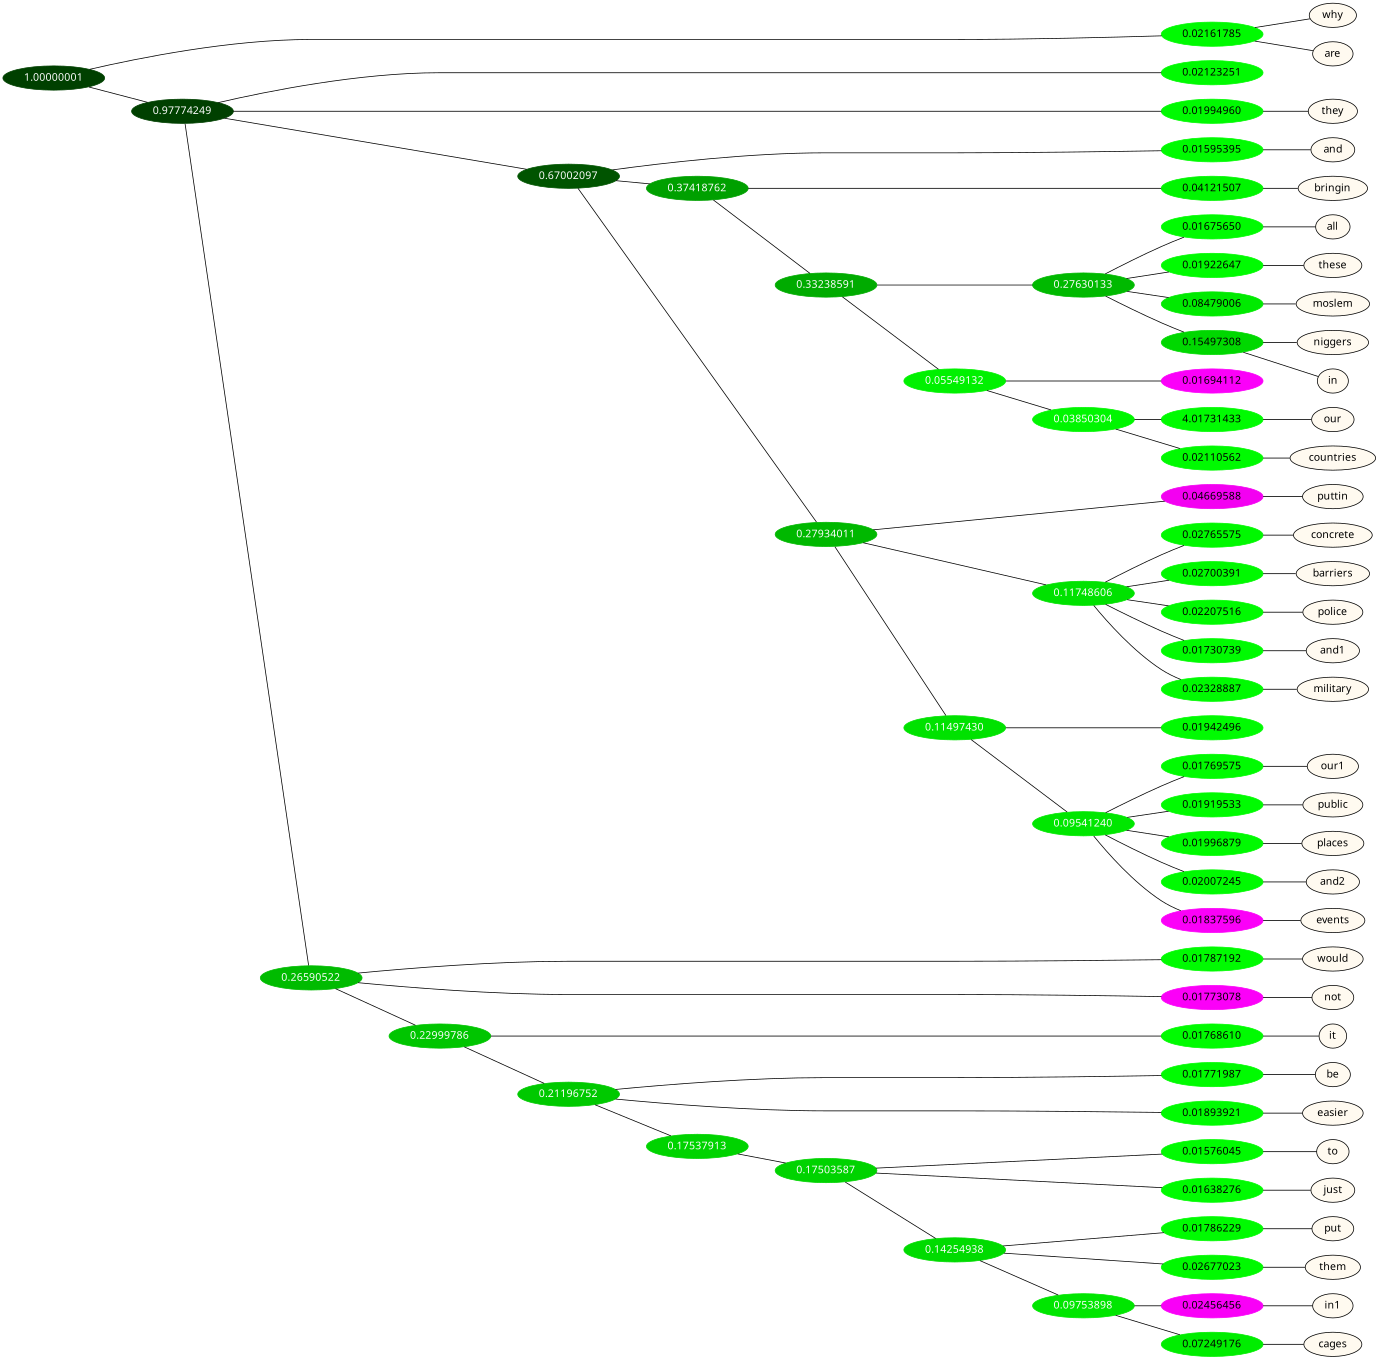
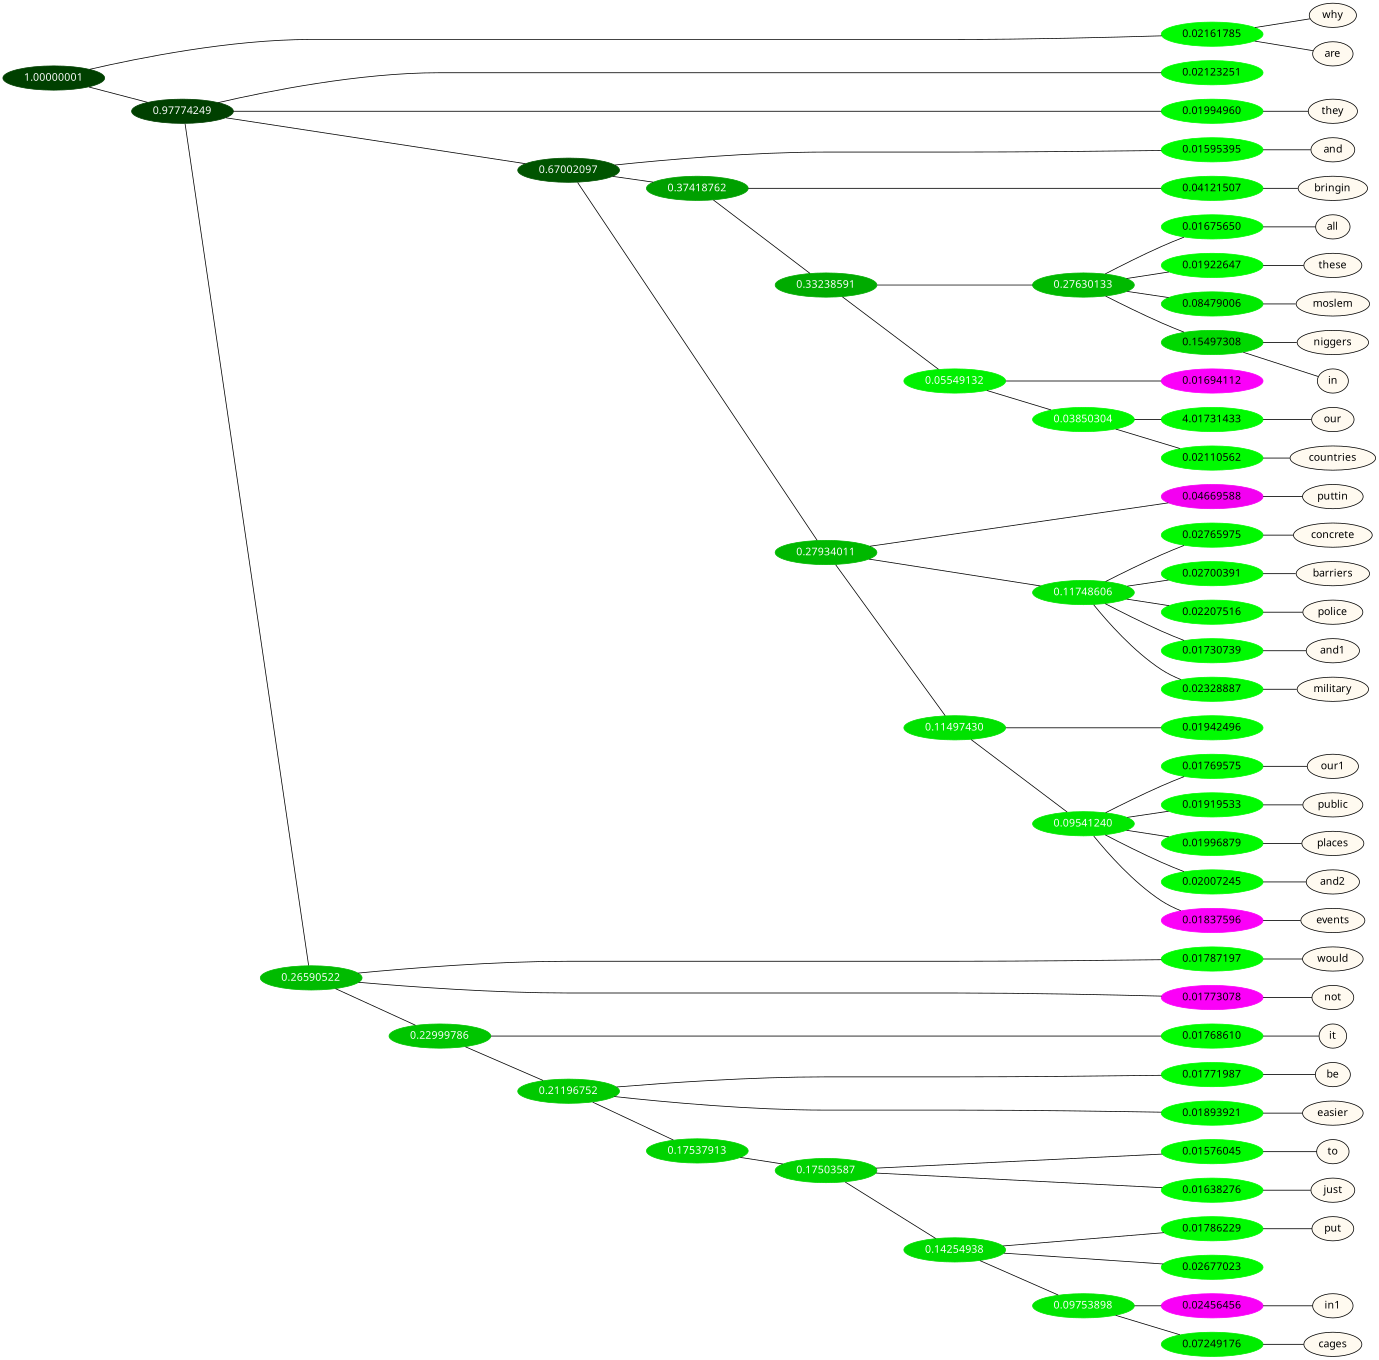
node "0.02765575": label "0.02765575" -> "0.02765975"
node "0.01787192": label "0.01787192" -> "0.01787197"
node "them": removed
